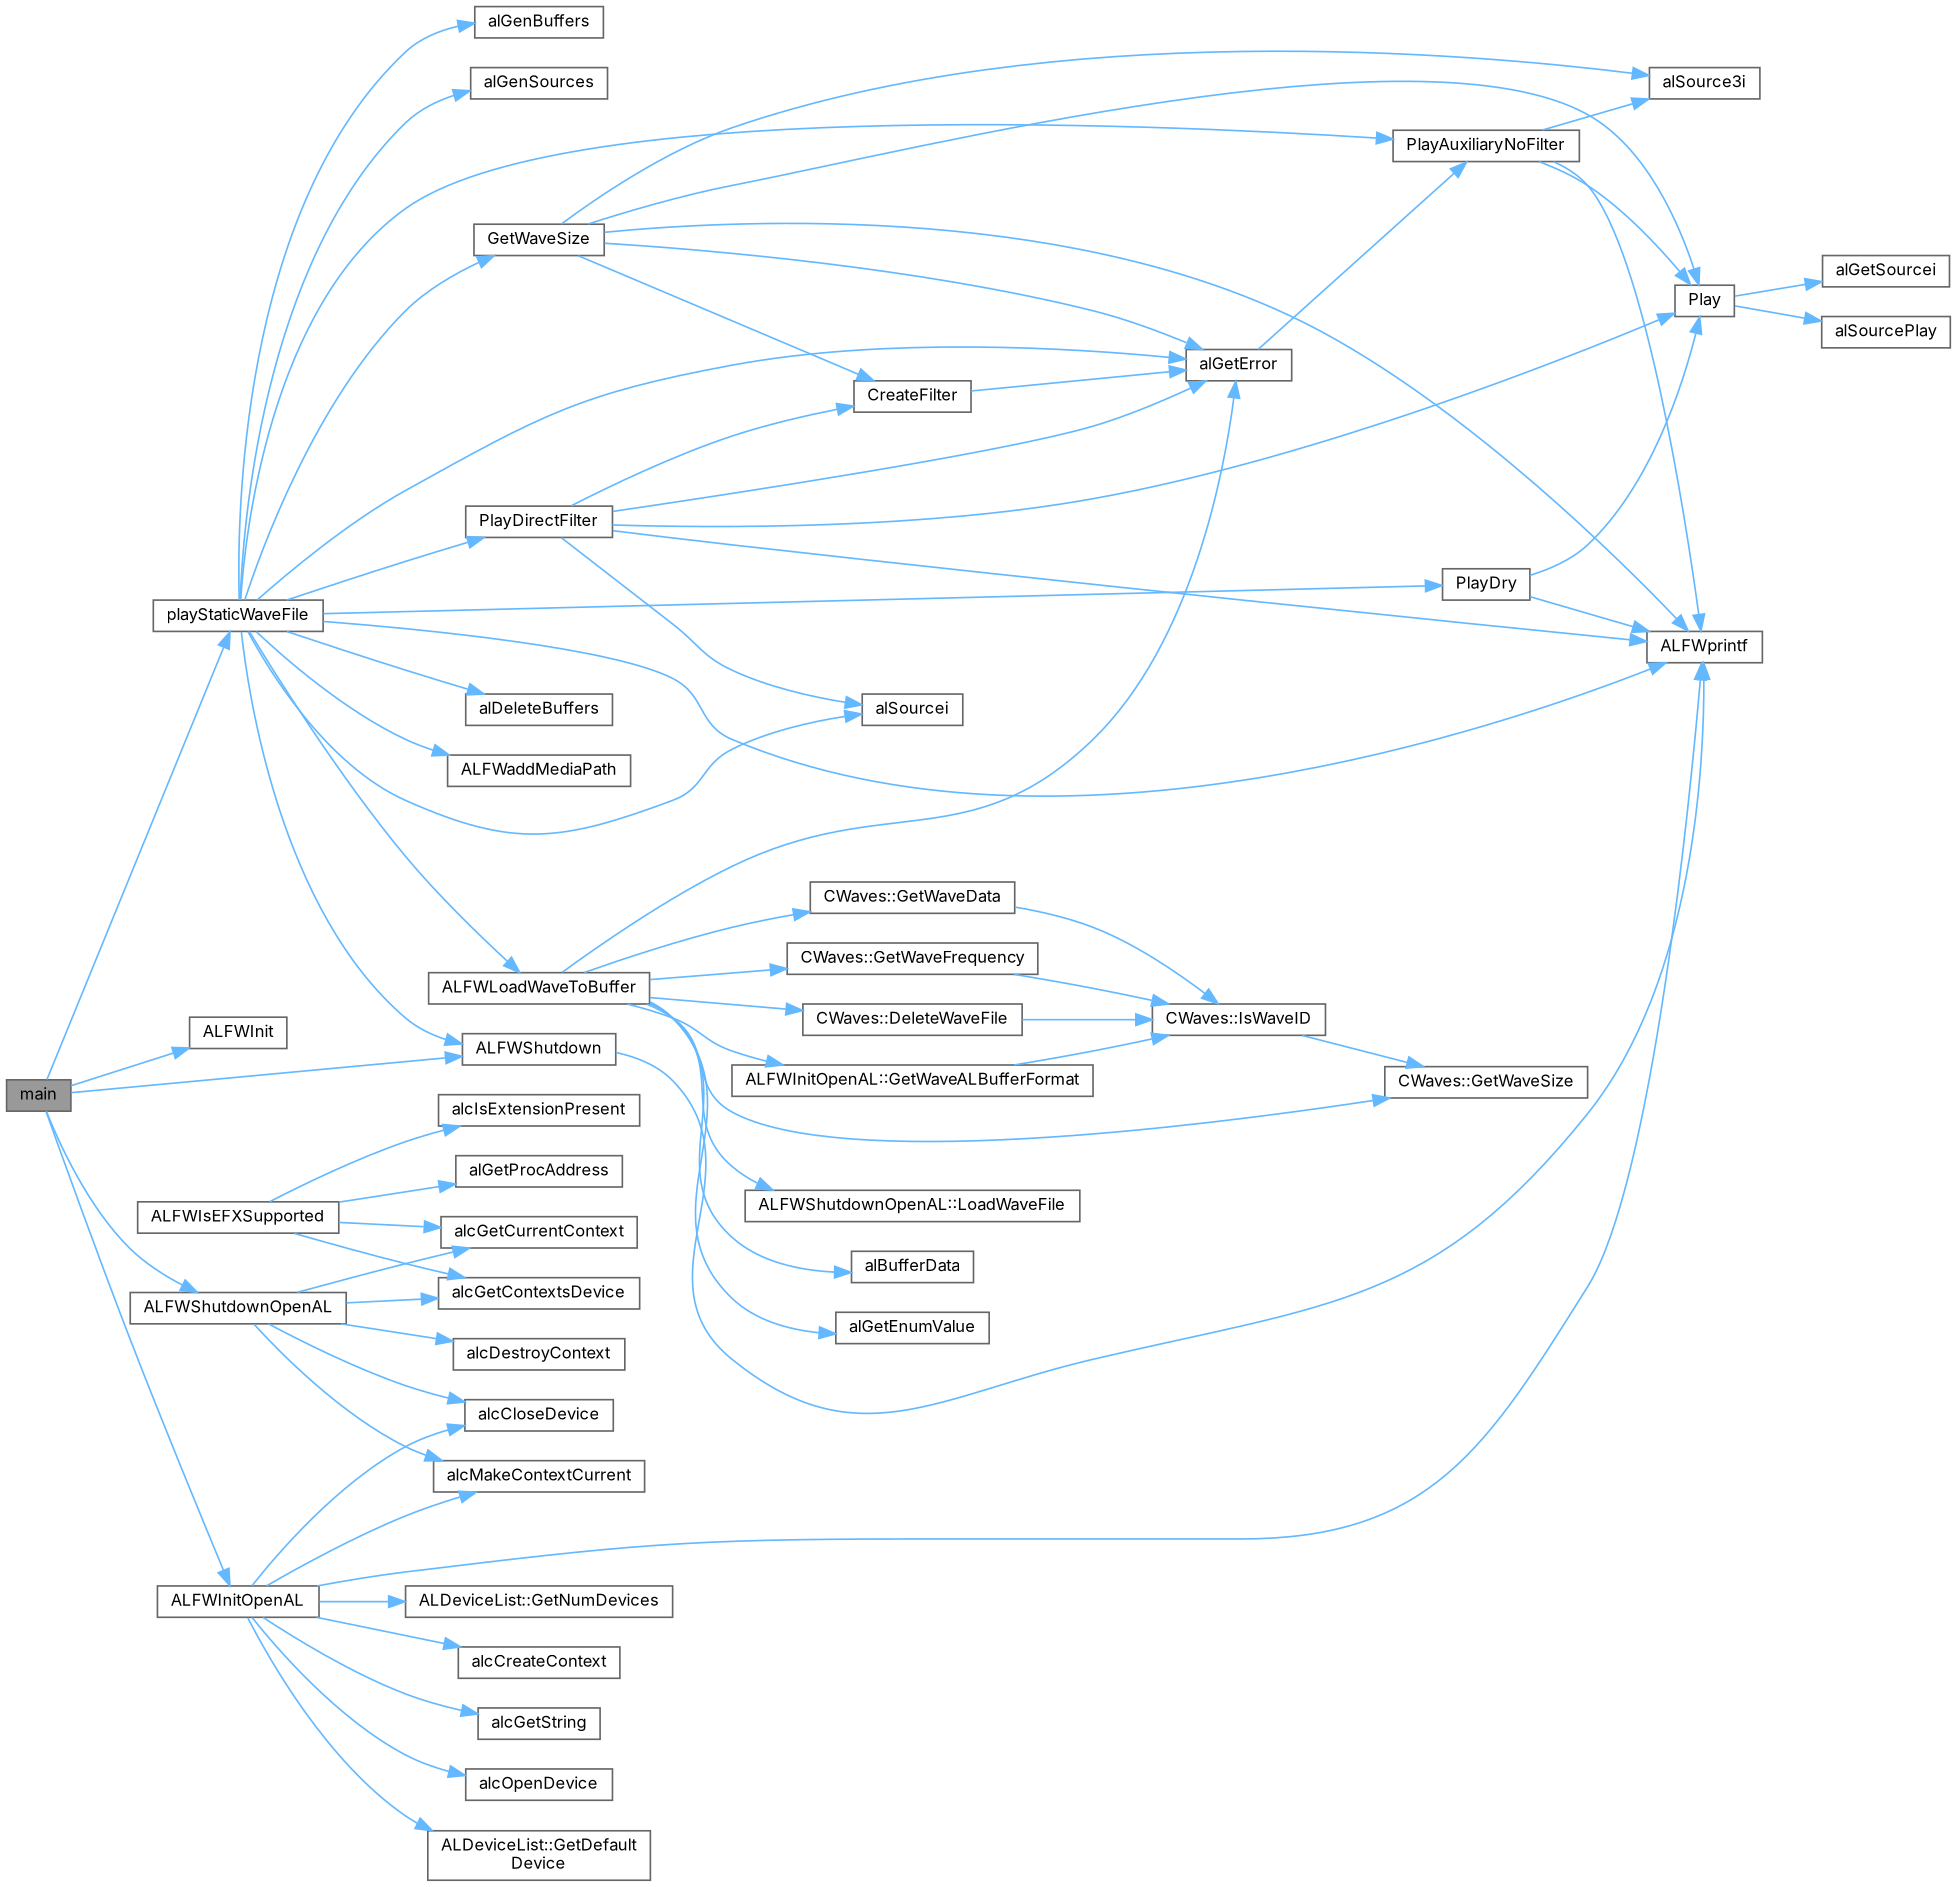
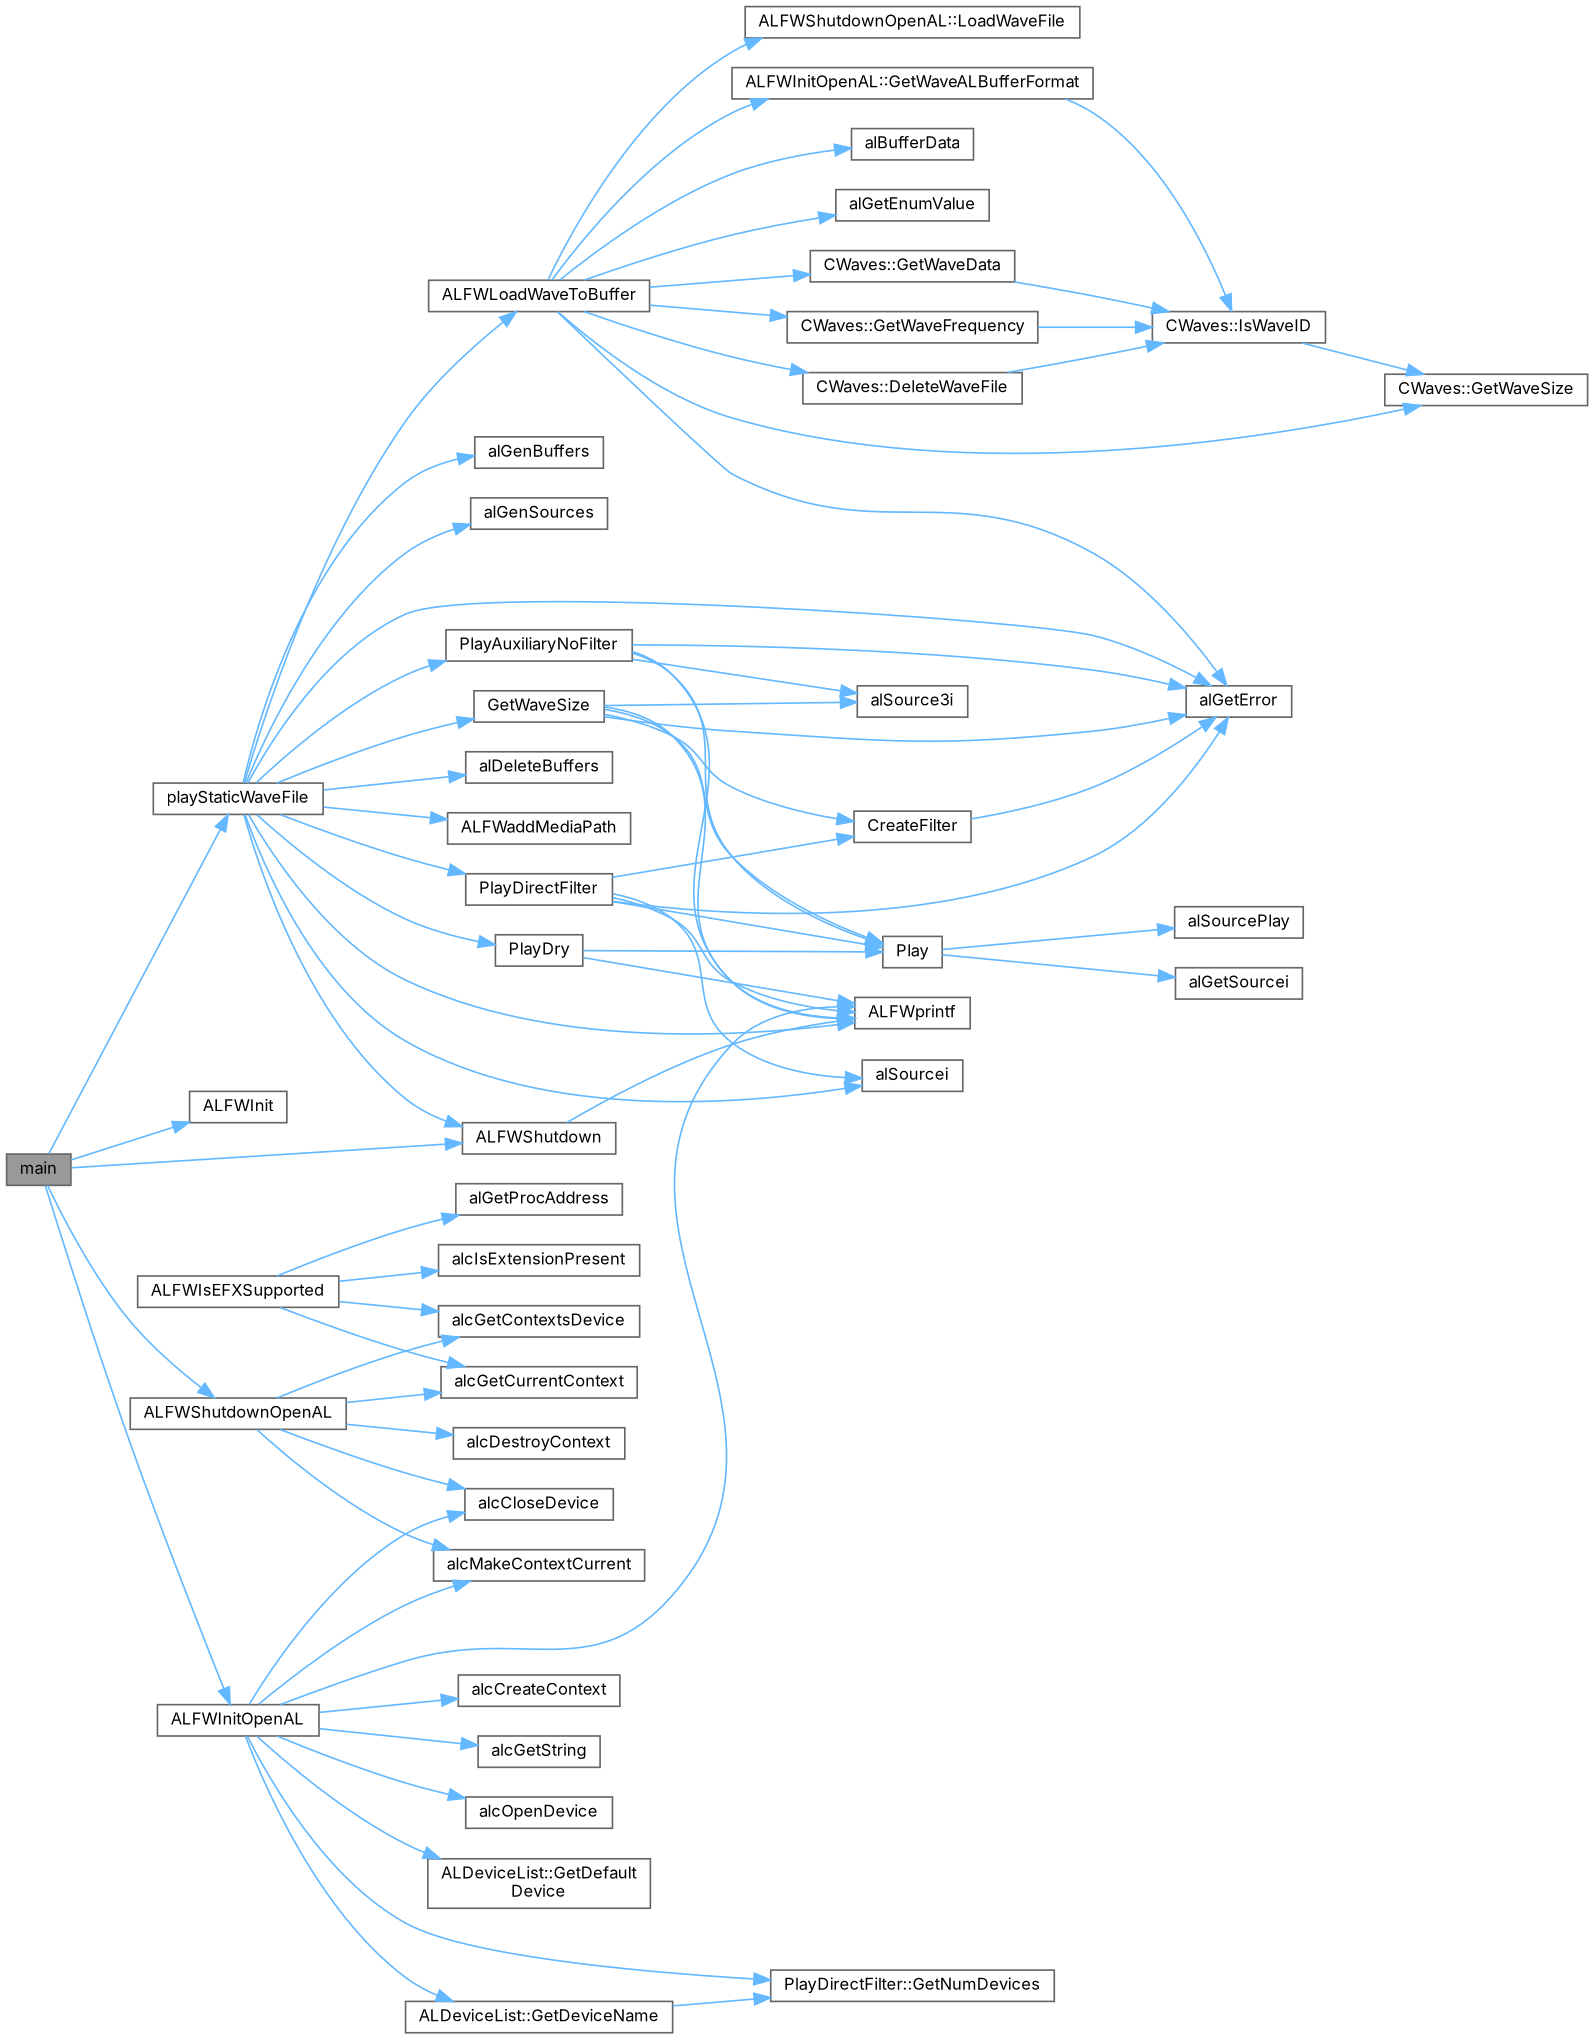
edge "alGetError" -> "PlayAuxiliaryNoFilter": reversed
node "ALDeviceList::GetNumDevices": label "ALDeviceList::GetNumDevices" -> "PlayDirectFilter::GetNumDevices"
node "ALDeviceList::GetDeviceName": added
